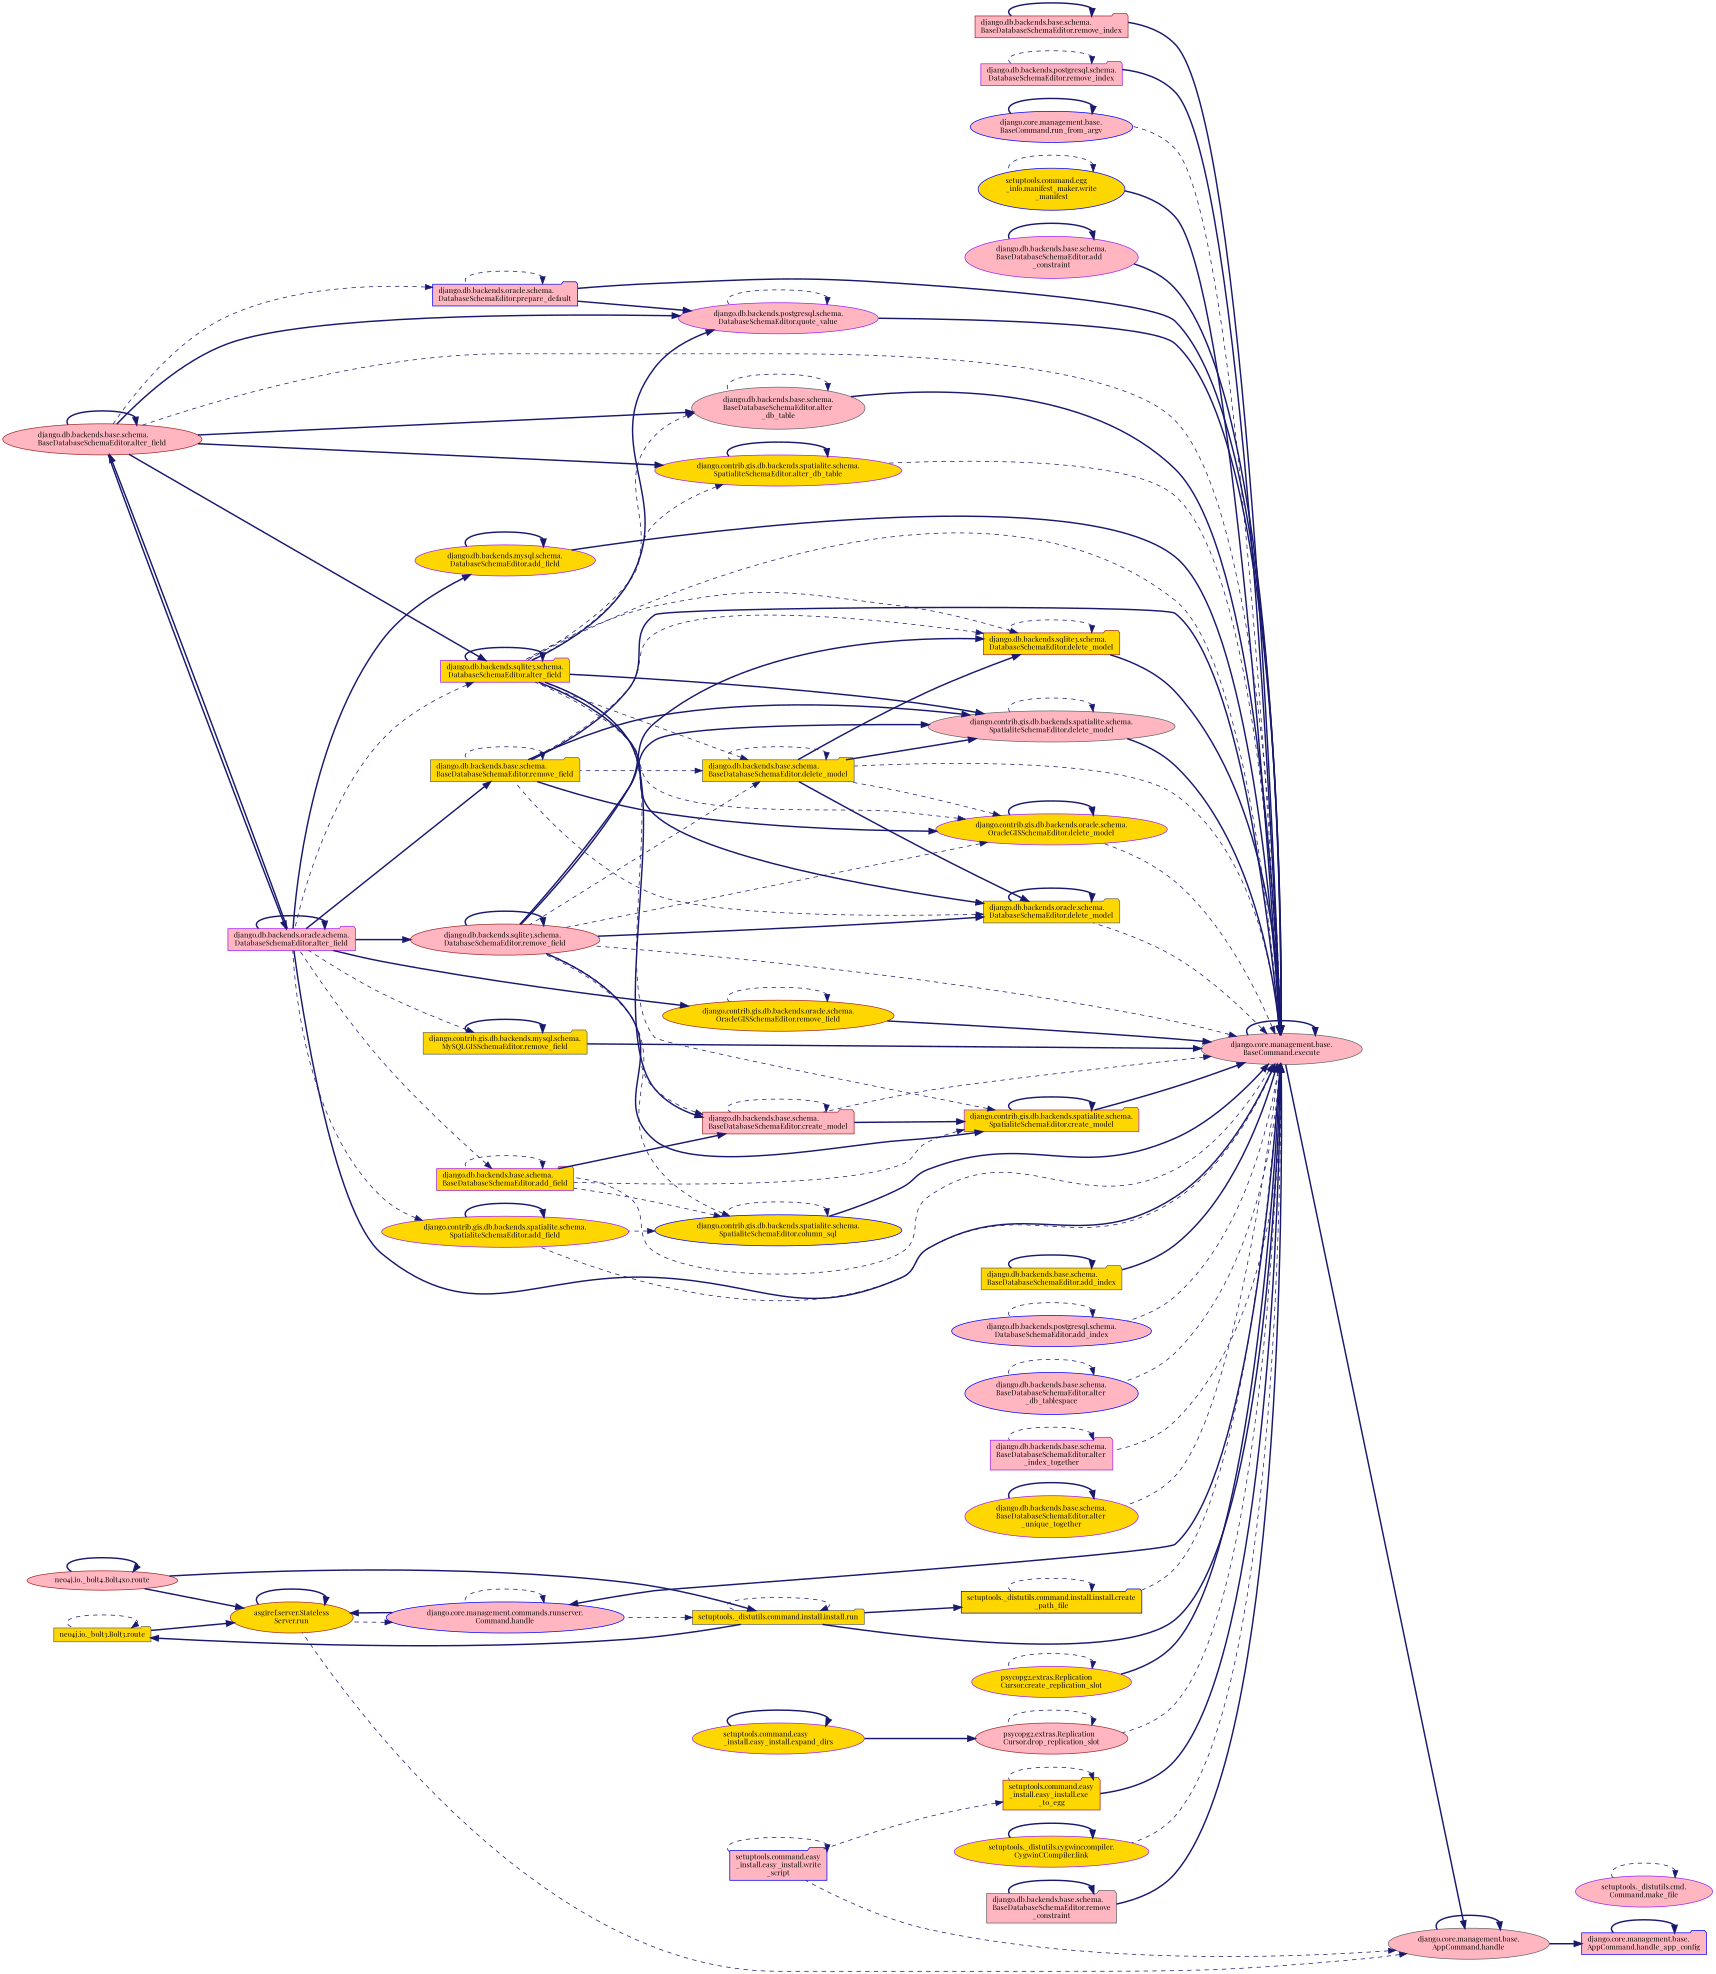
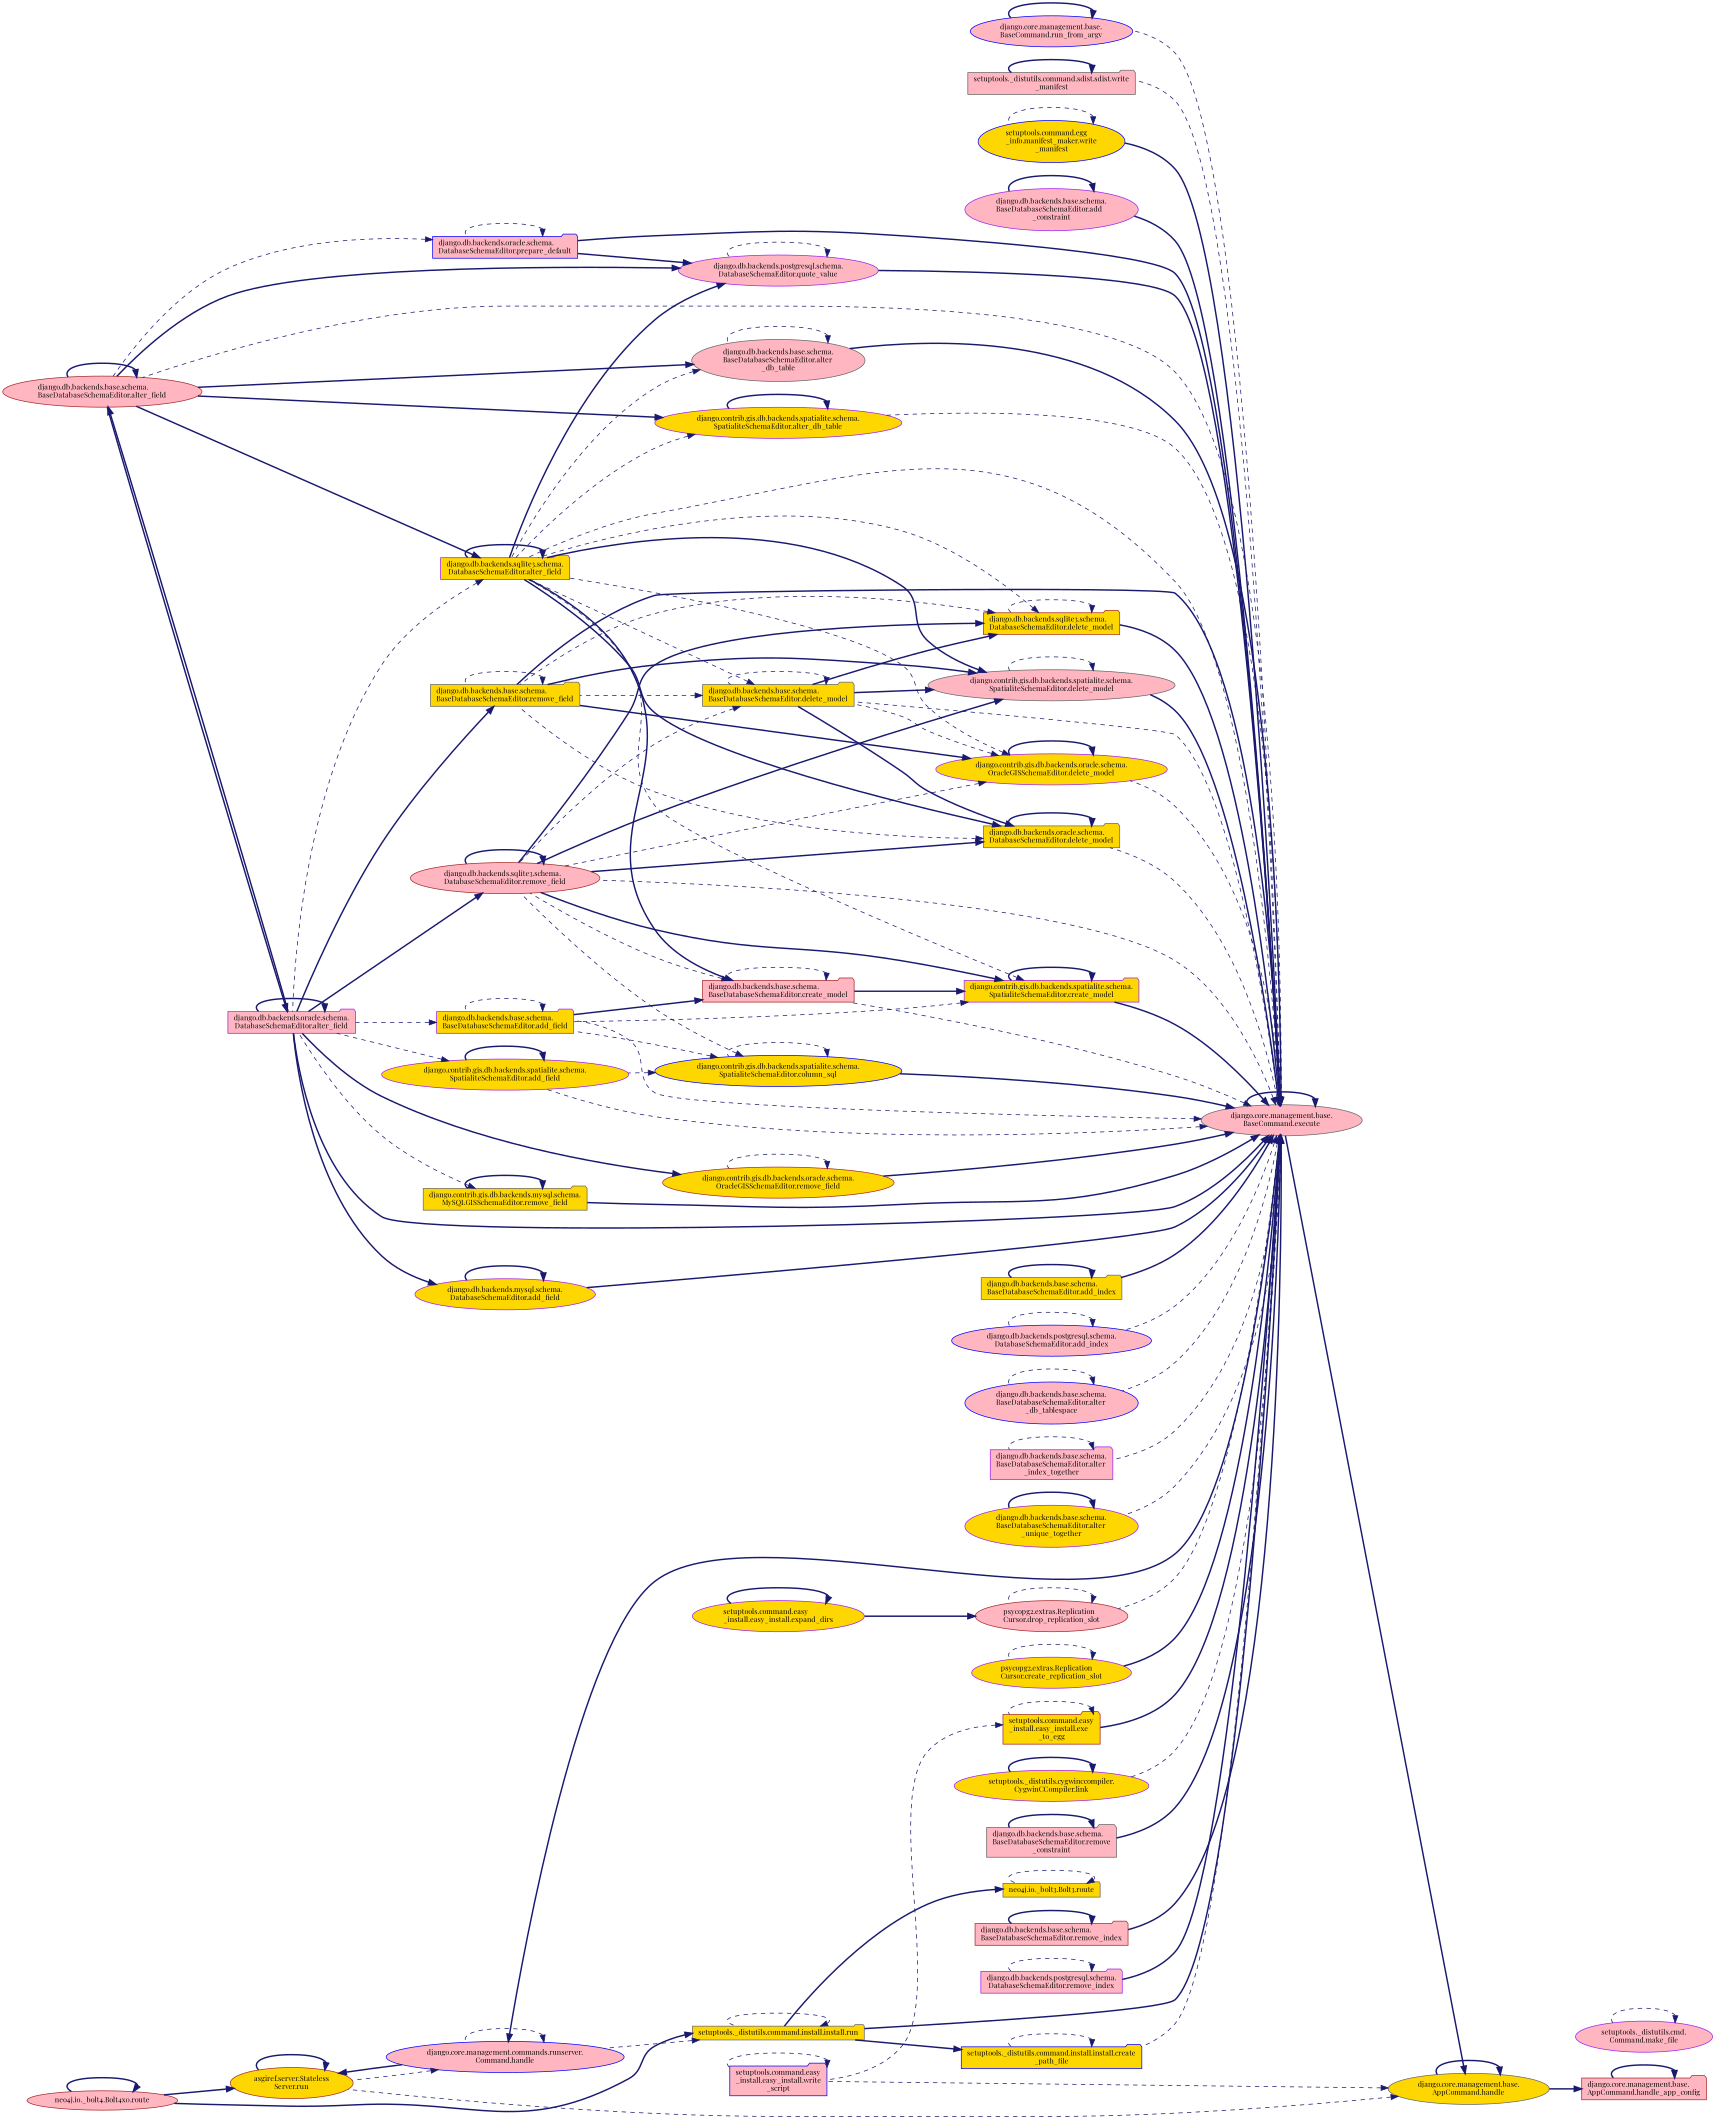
node "setuptools._distutils.command.sdist.sdist.write _manifest": added
edge "neo4j.io._bolt3.Bolt3.route" -> "asgiref.server.Stateless Server.run": removed
node "django.core.management.base. AppCommand.handle": fillcolor lightpink -> gold
node "django.core.management.base. AppCommand.handle_app_config": color blue -> brown
